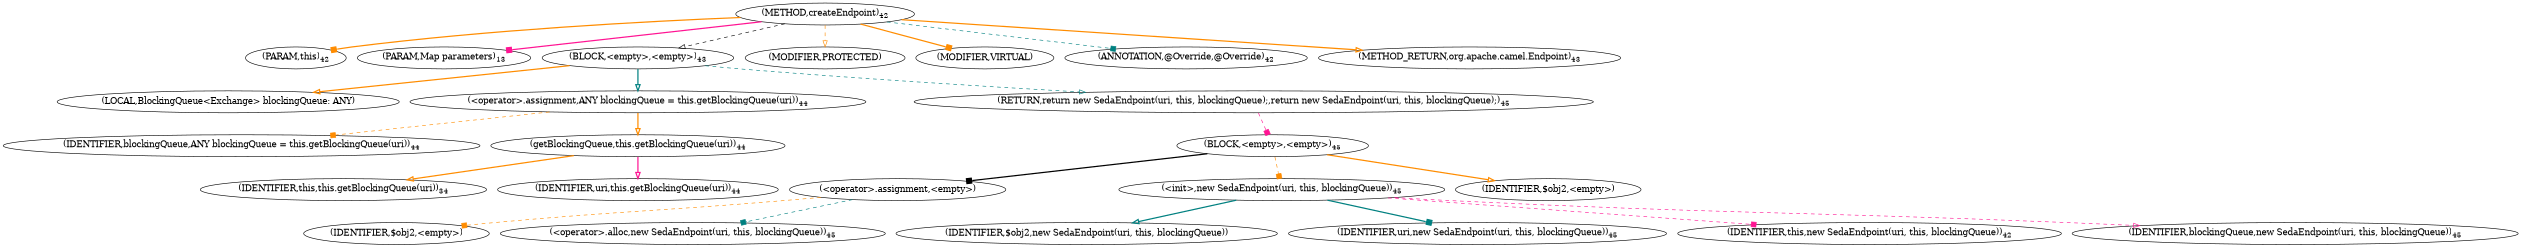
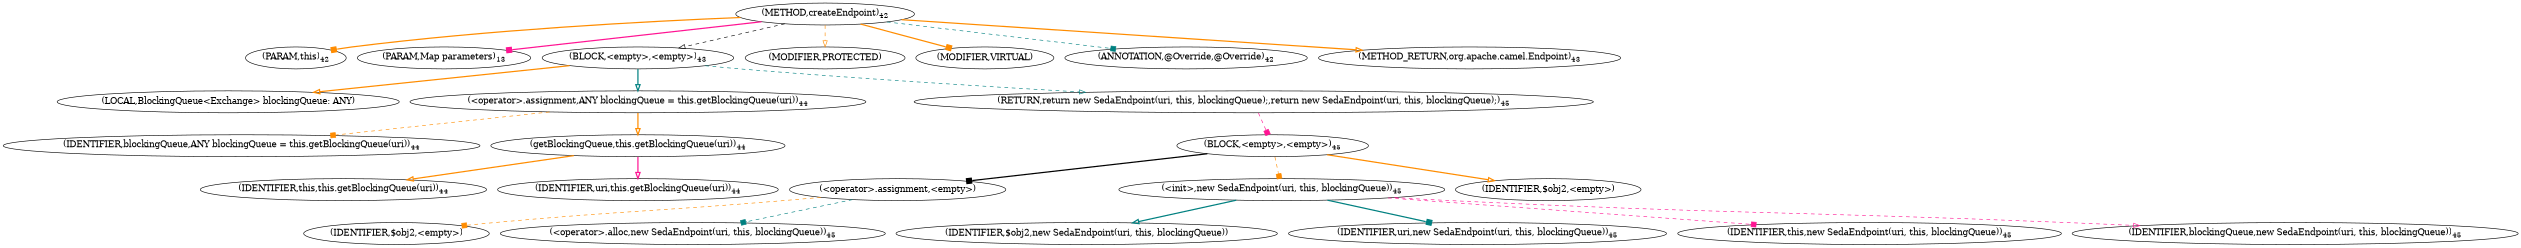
node "(IDENTIFIER,this,this.getBlockingQueue(uri))": text "34" -> "44"
node "(IDENTIFIER,this,new SedaEndpoint(uri, this, blockingQueue))": text "42" -> "45"
